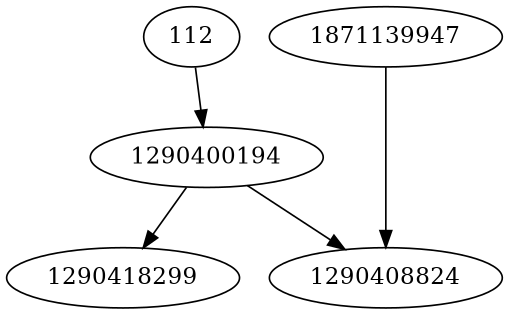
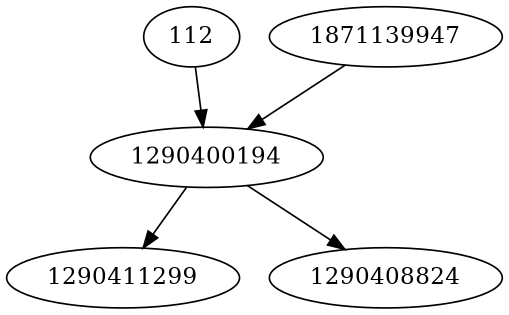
edge "1871139947" -> "1290408824": now "1871139947" -> "1290400194"
node "1290418299": label "1290418299" -> "1290411299"
